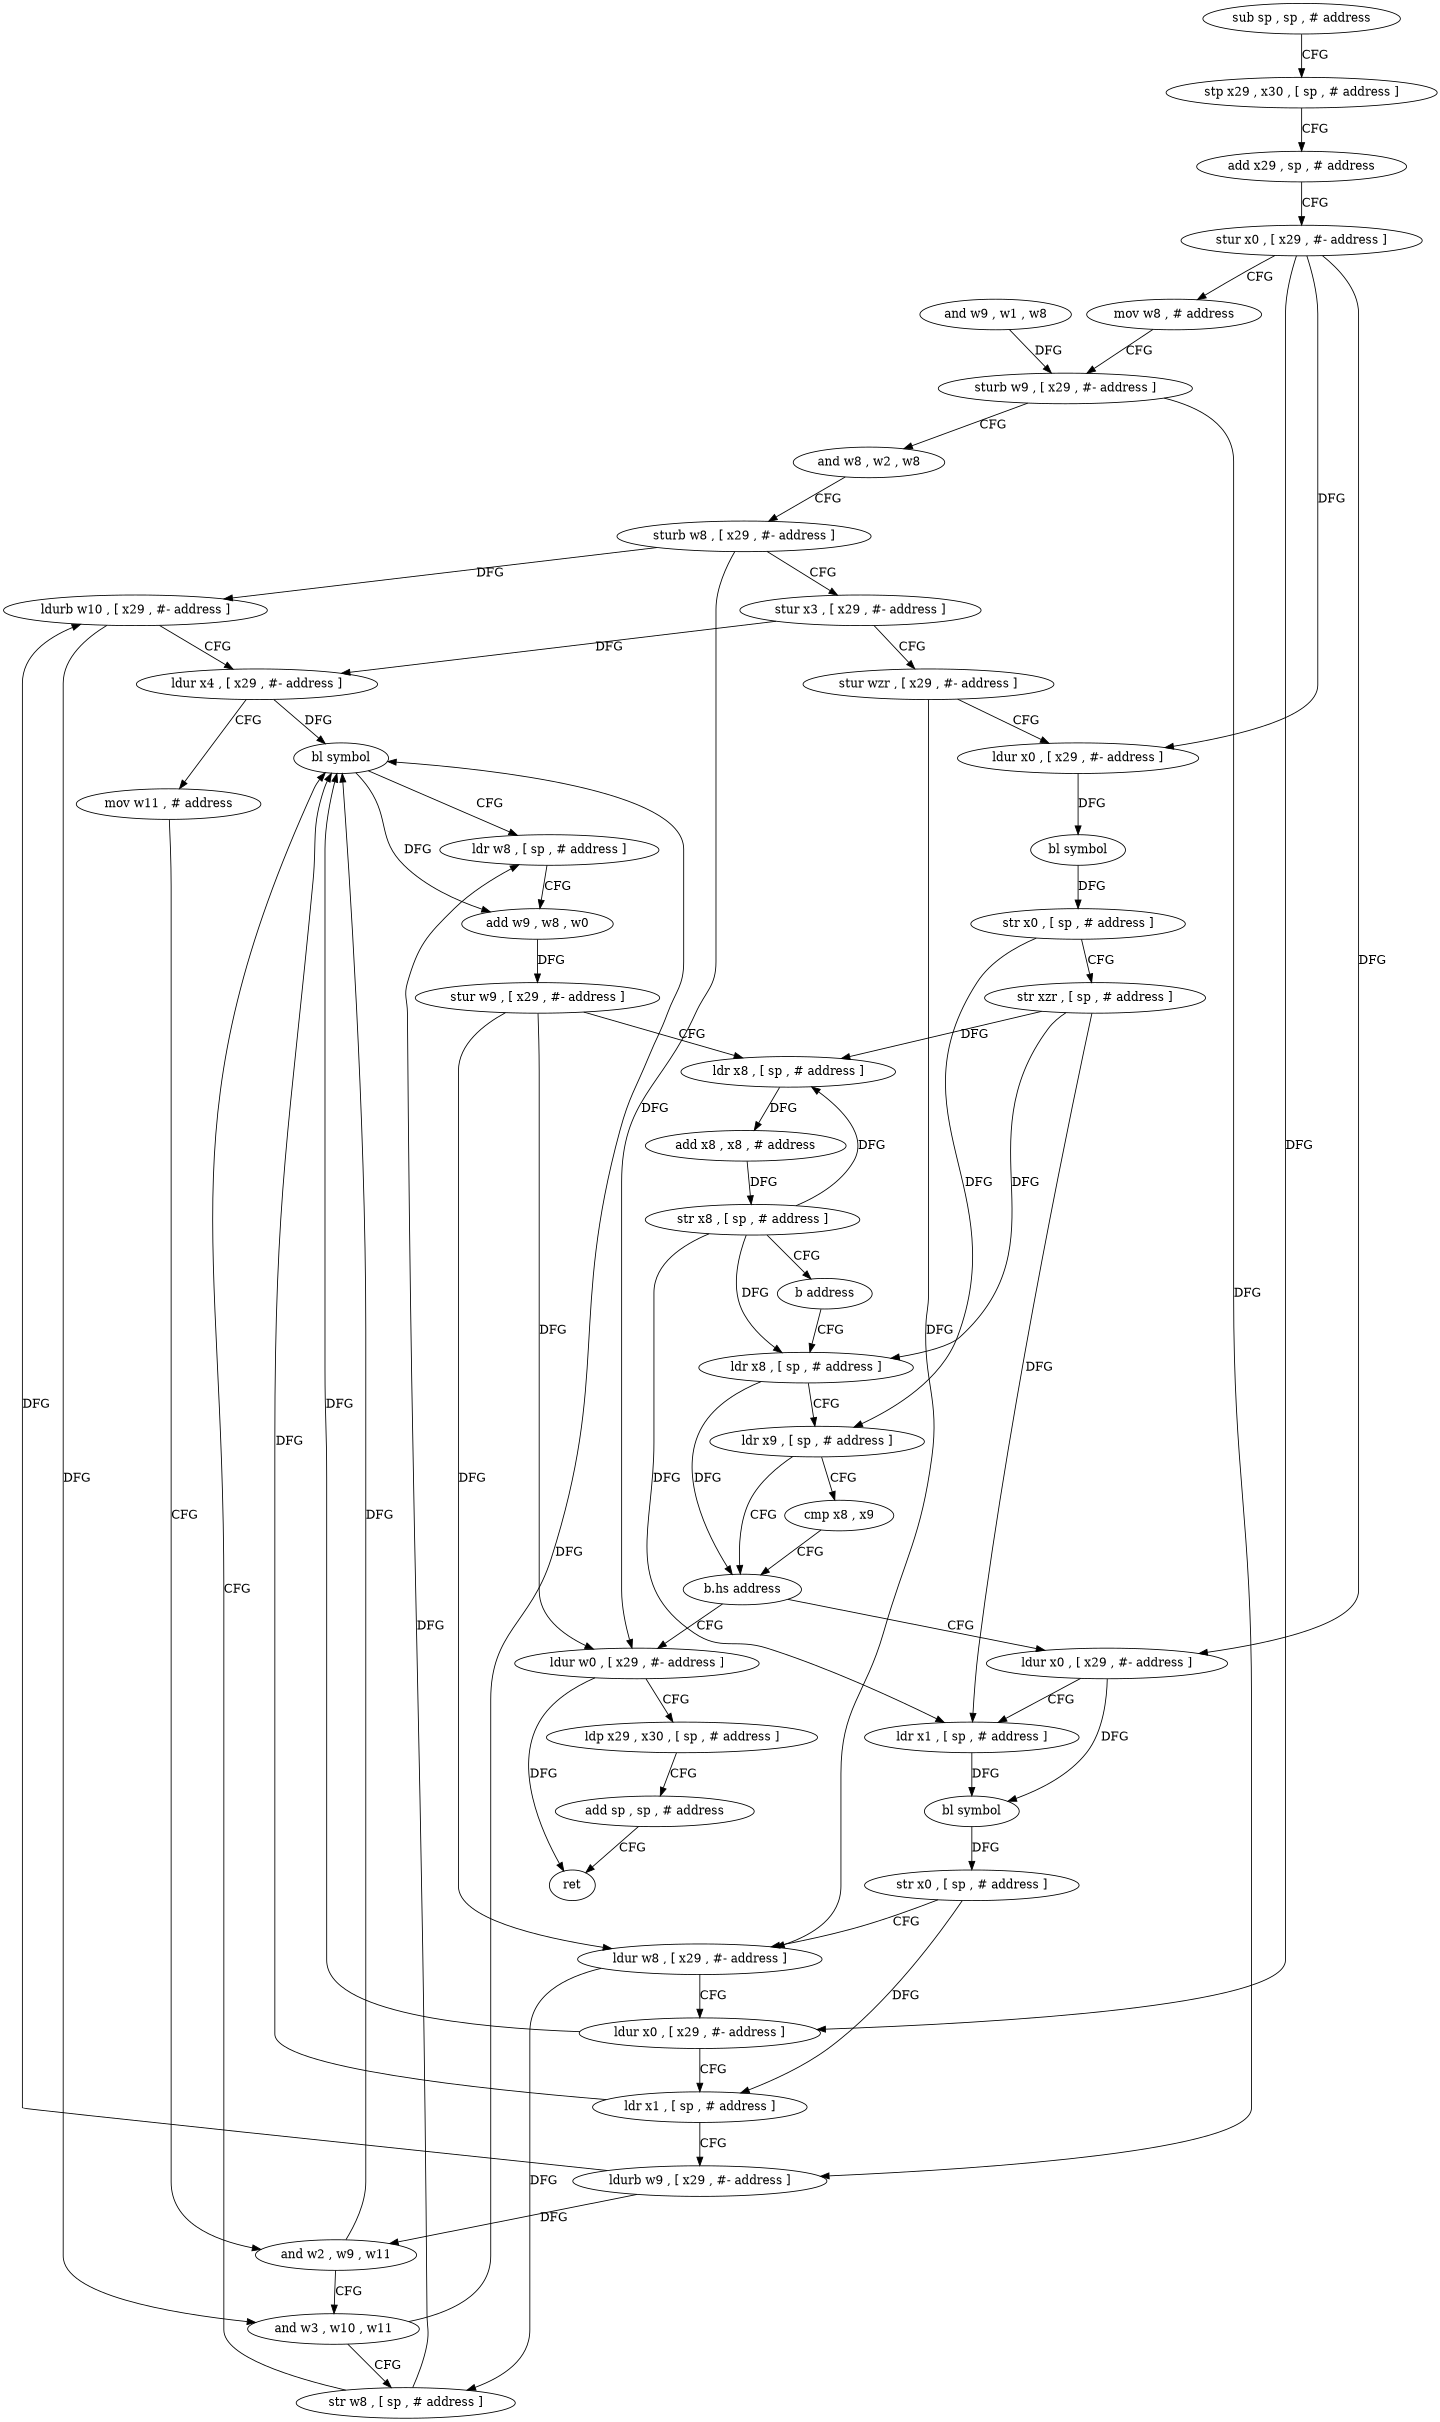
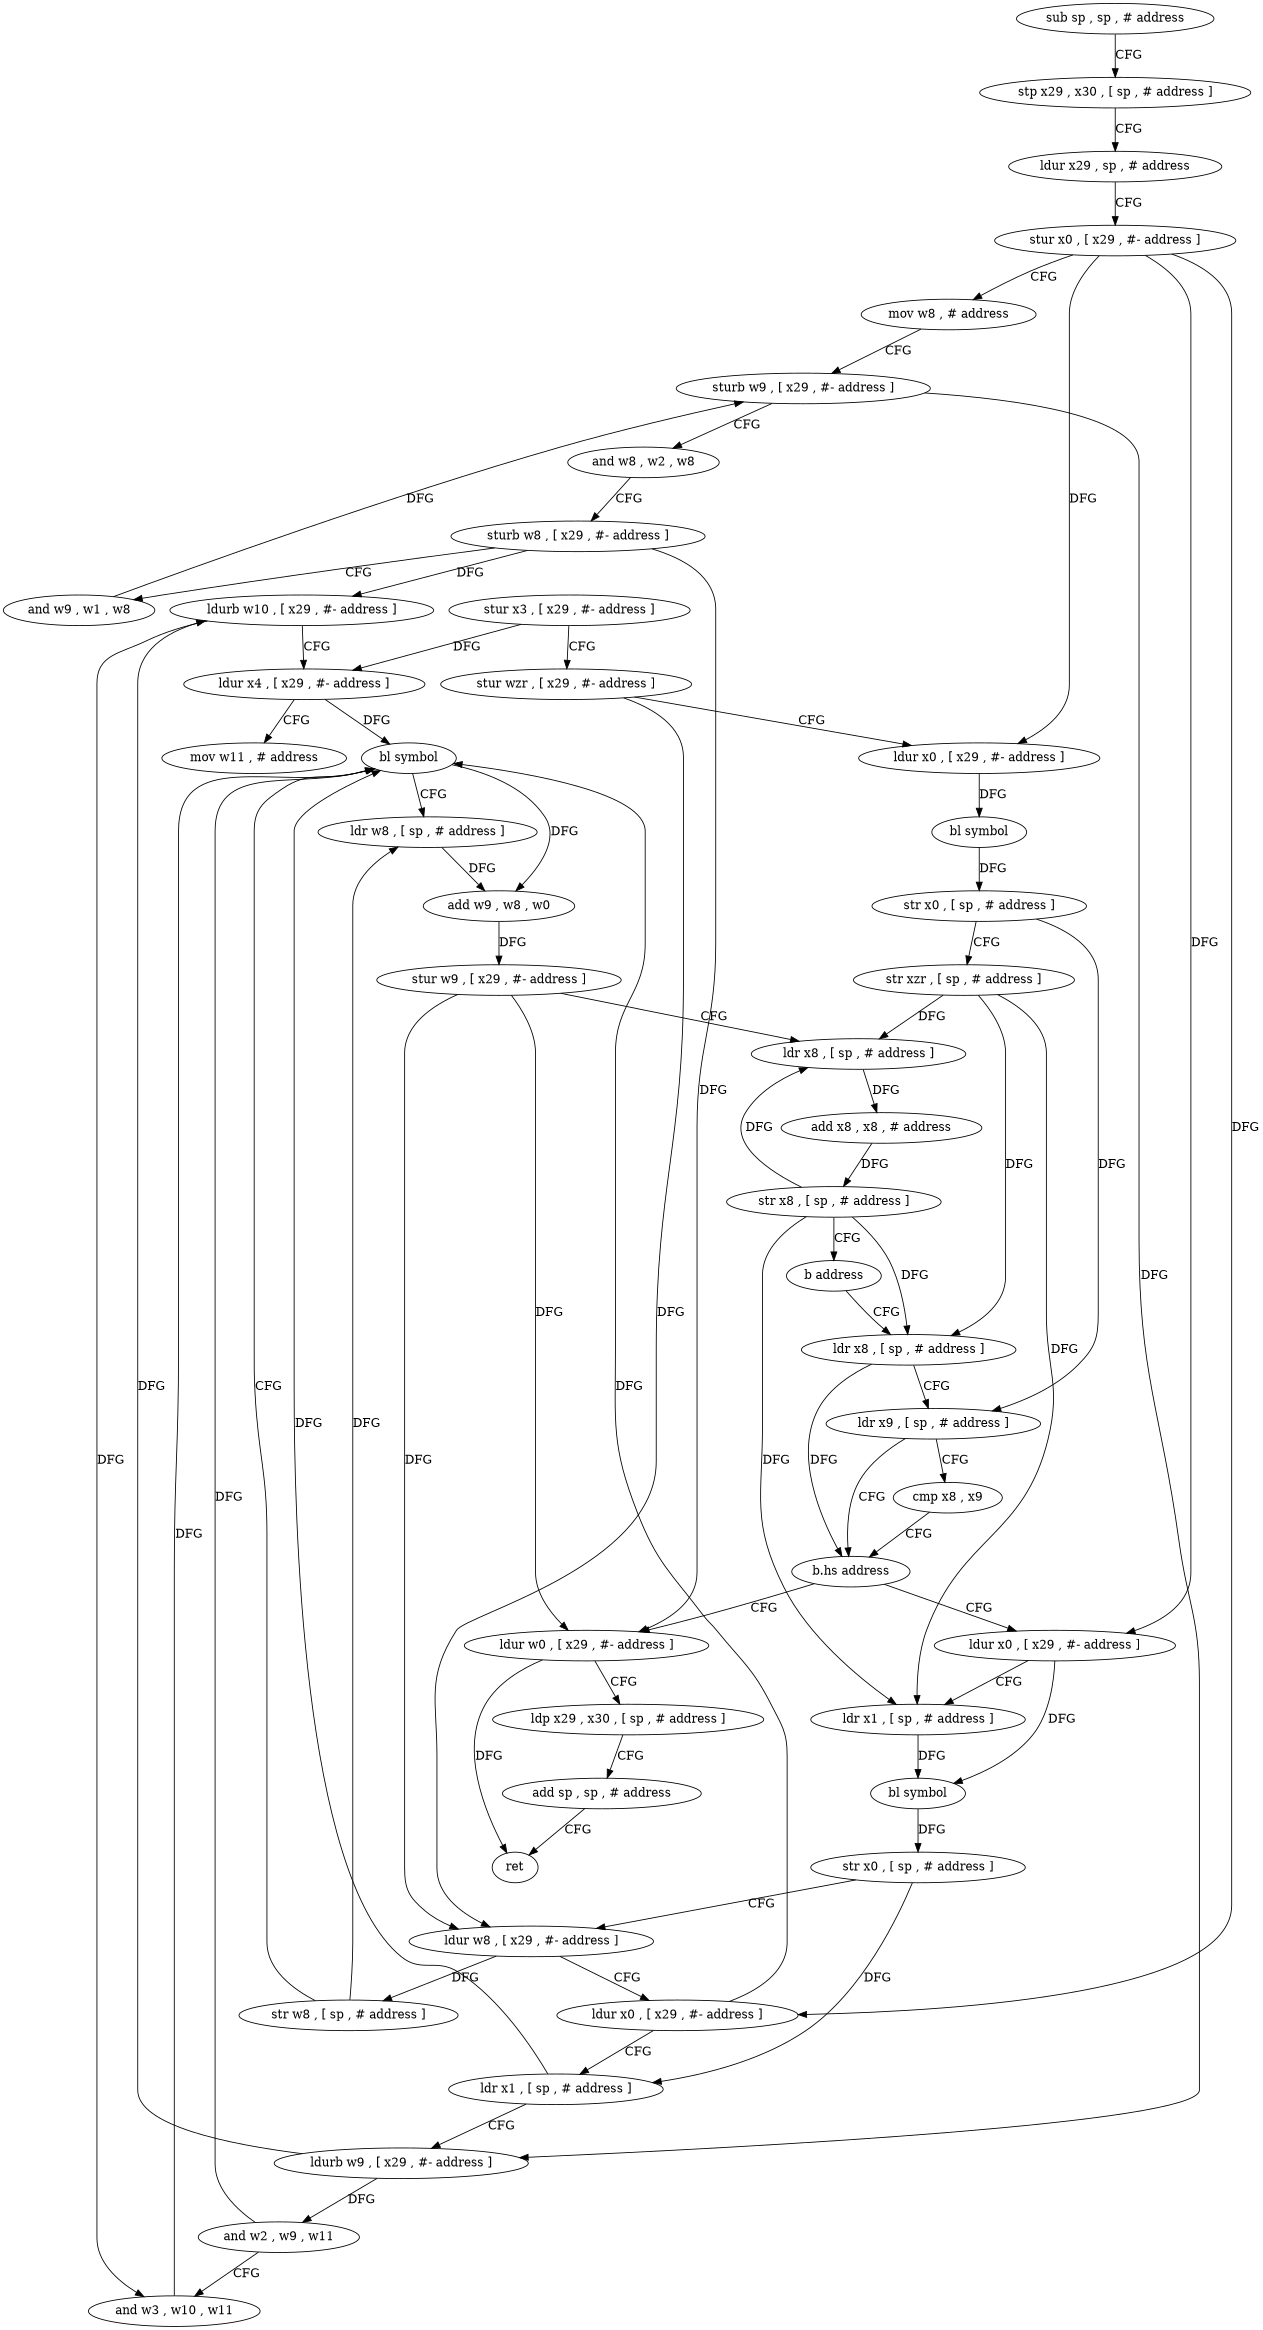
node "add x29 , sp , # address": label "add x29 , sp , # address" -> "ldur x29 , sp , # address"
edge "sturb w8 , [ x29 , #- address ]" -> "stur x3 , [ x29 , #- address ]": now "sturb w8 , [ x29 , #- address ]" -> "and w9 , w1 , w8"
edge "ldr w8 , [ sp , # address ]" -> "add w9 , w8 , w0": label "CFG" -> "DFG"
edge "mov w11 , # address" -> "and w2 , w9 , w11": removed, label "CFG"
edge "and w3 , w10 , w11" -> "str w8 , [ sp , # address ]": removed, label "CFG"
